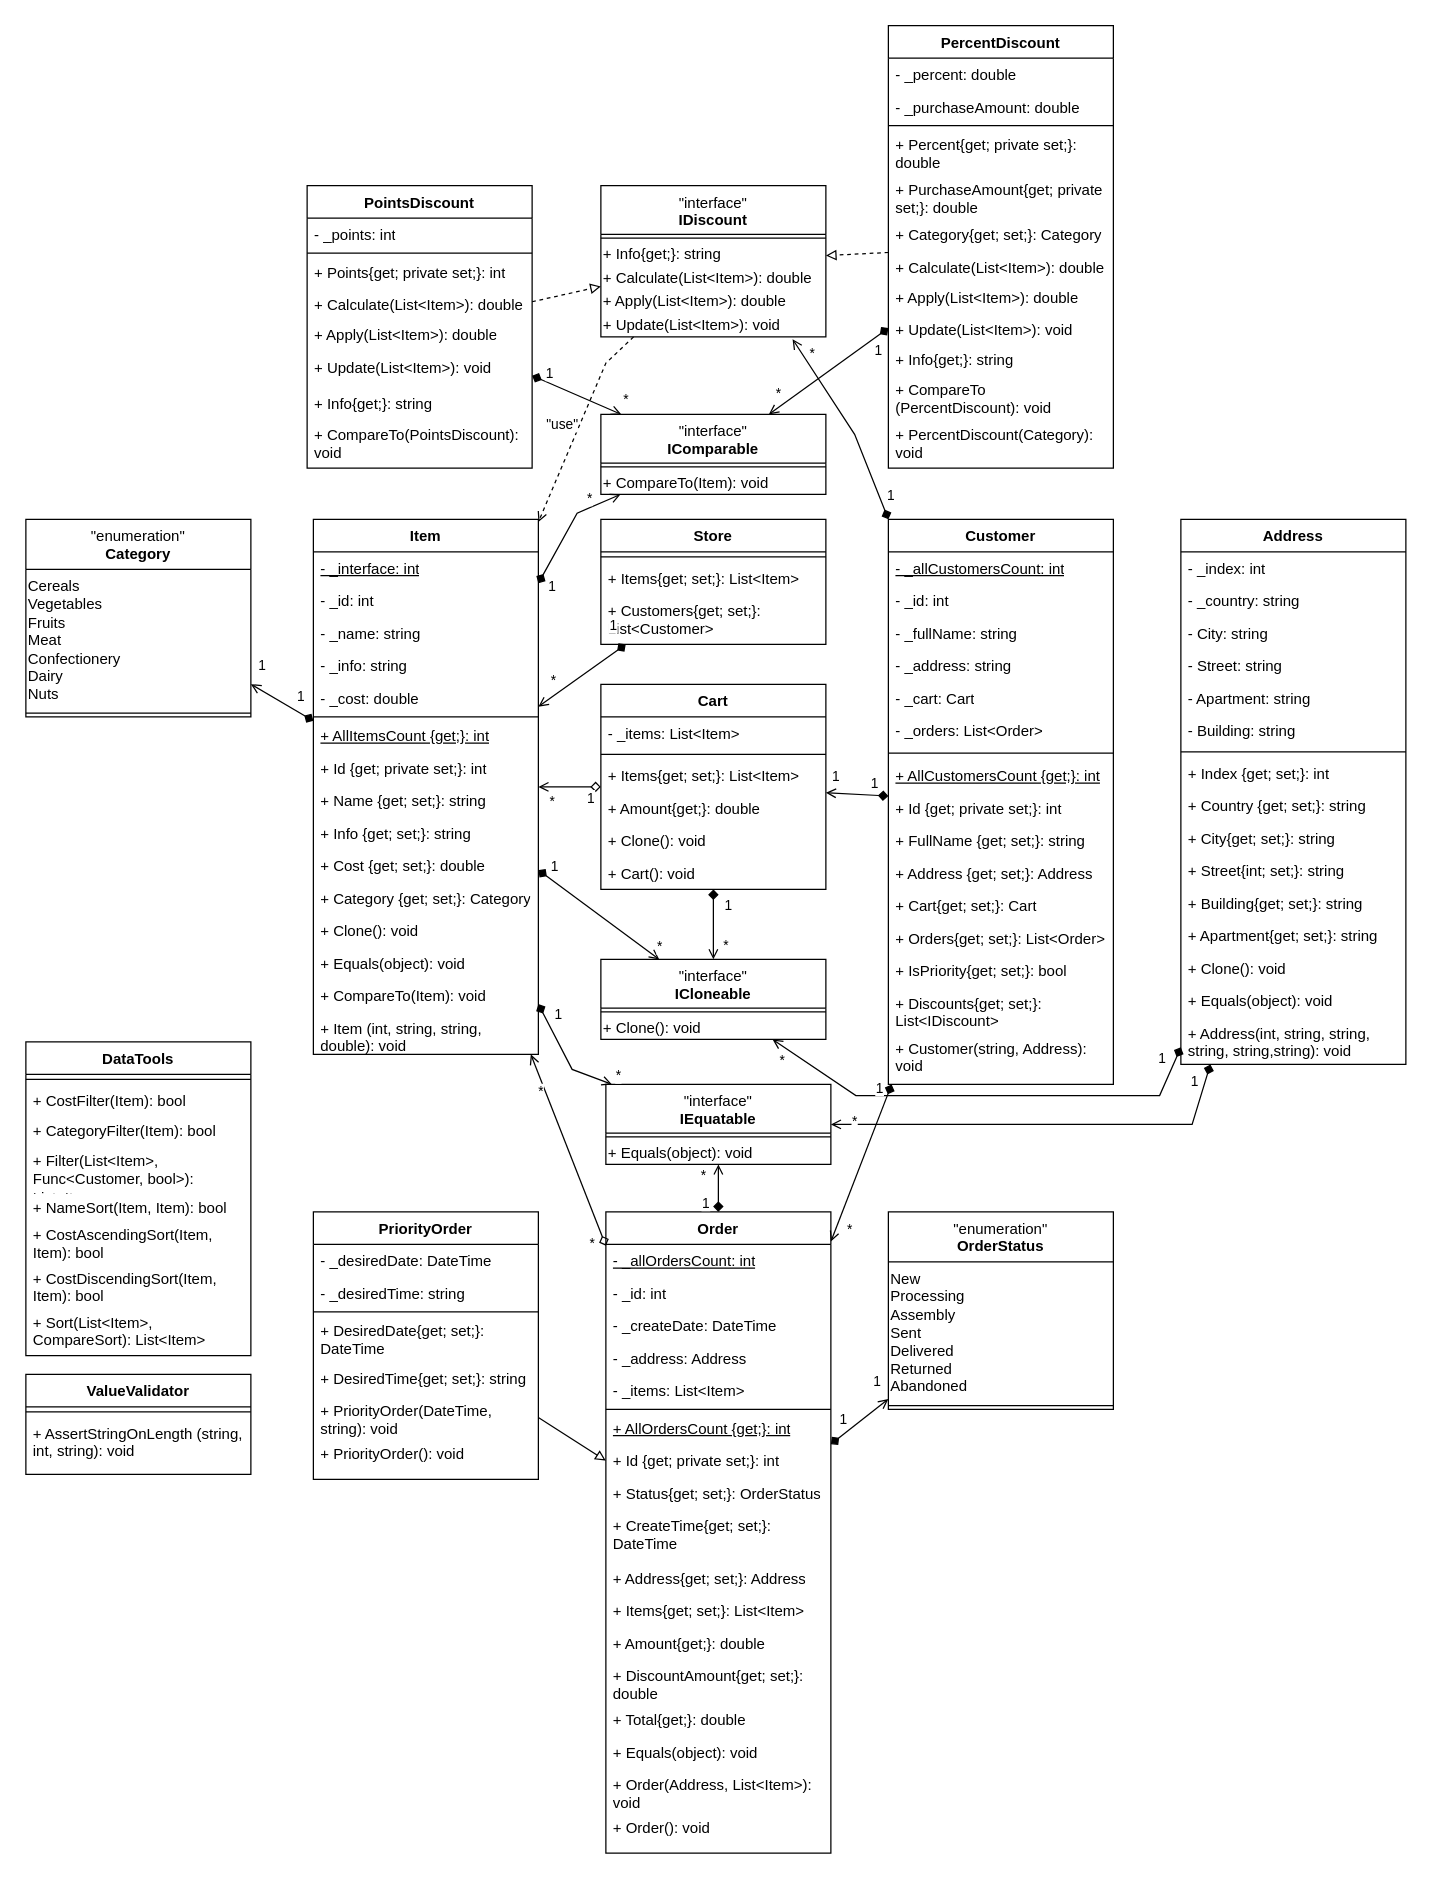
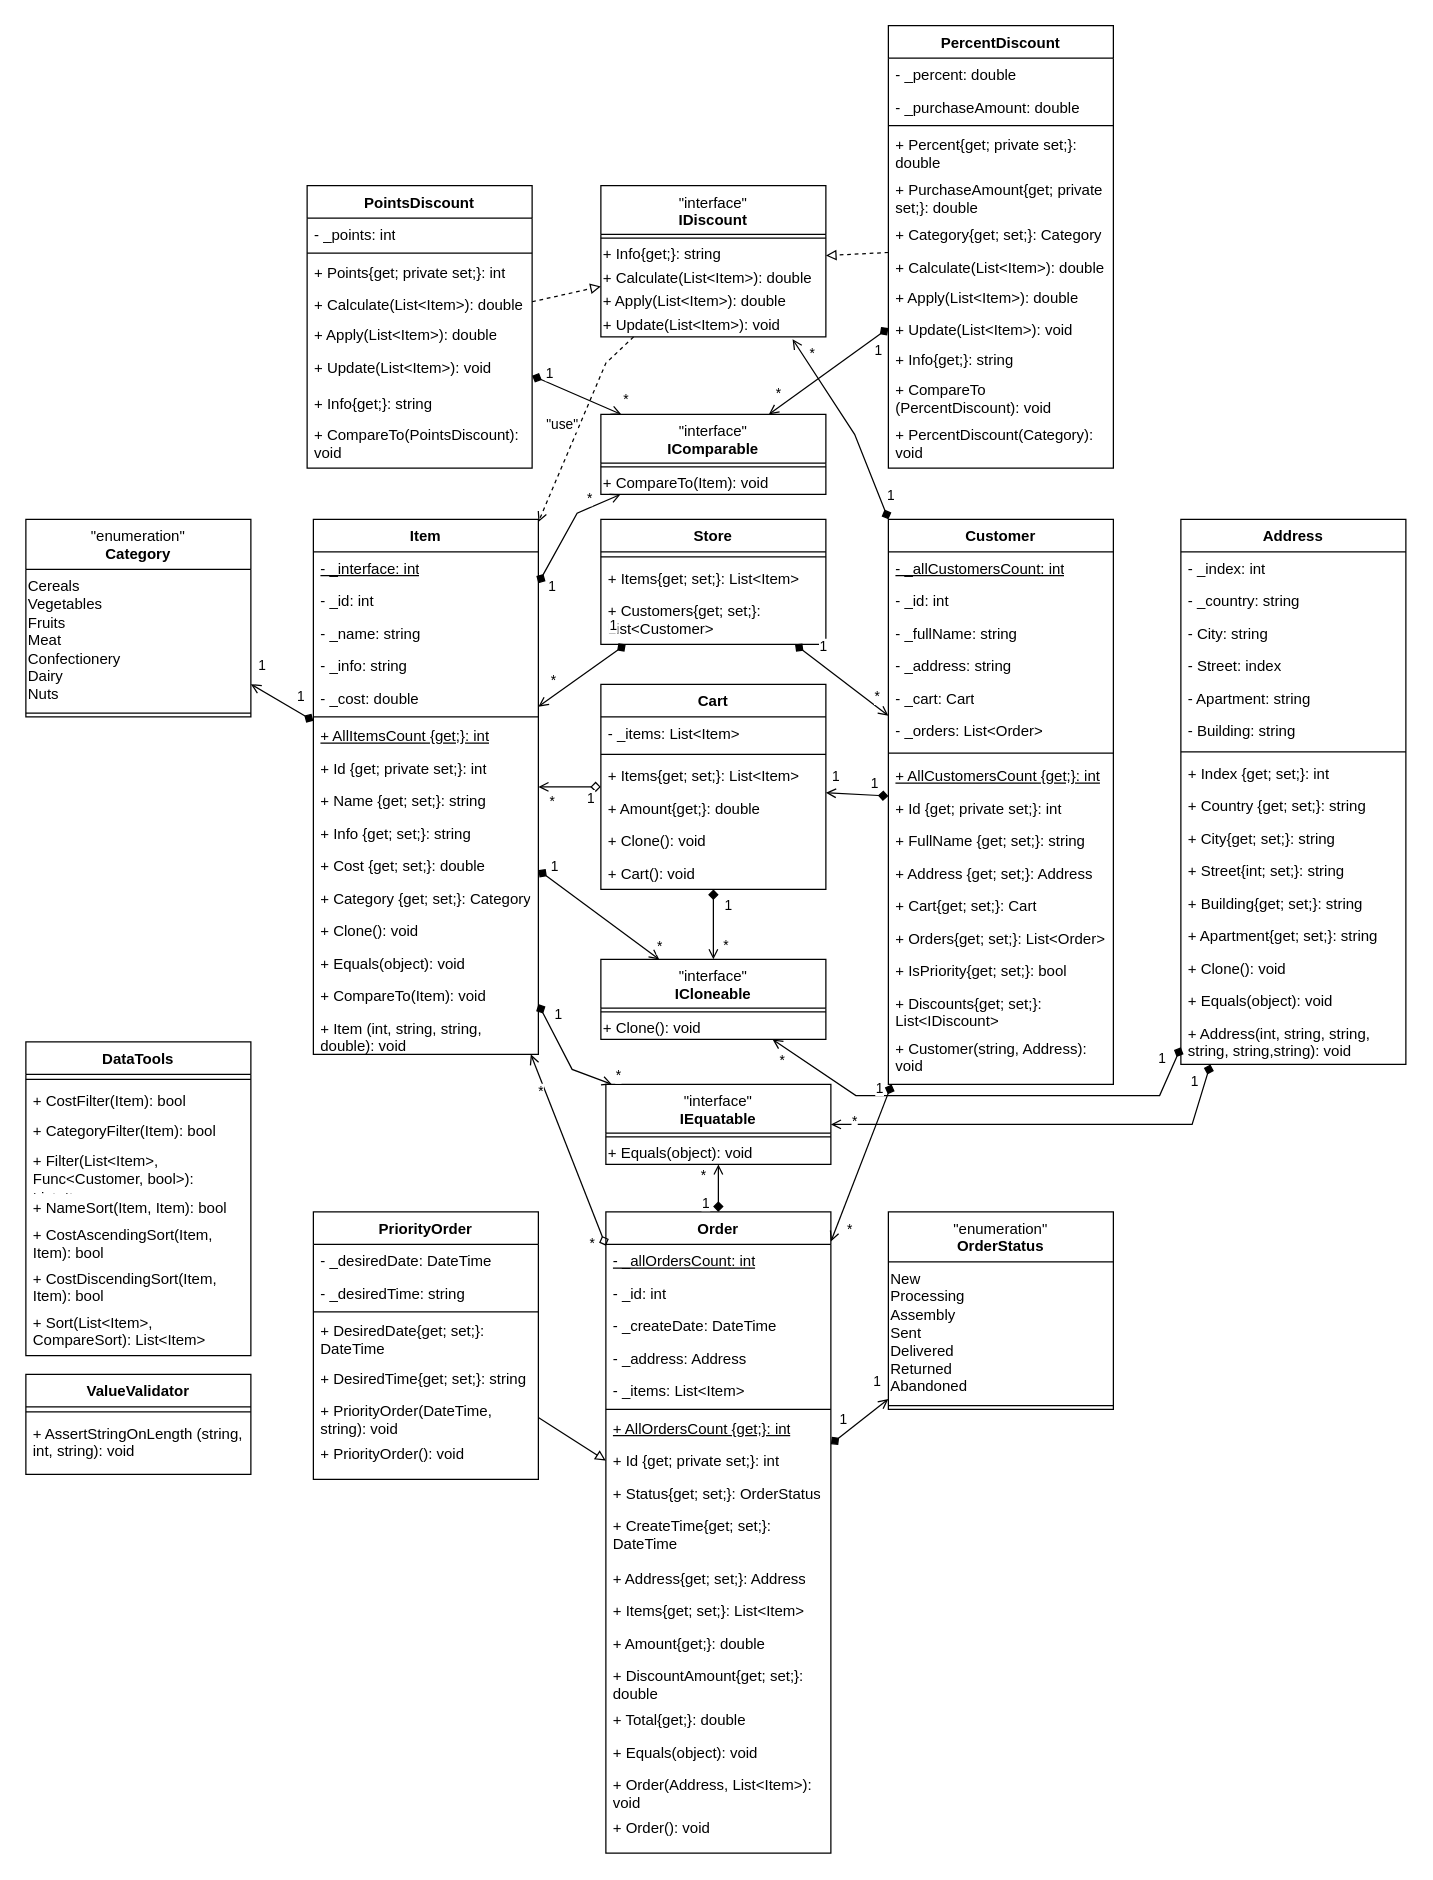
node "- Street: string": label "- Street: string" -> "- Street: index"
edge "Store" -- "Customer": added, labels "1", "*"
